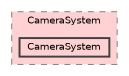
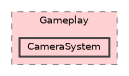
cluster "CameraSystem": label "CameraSystem" -> "Gameplay"
